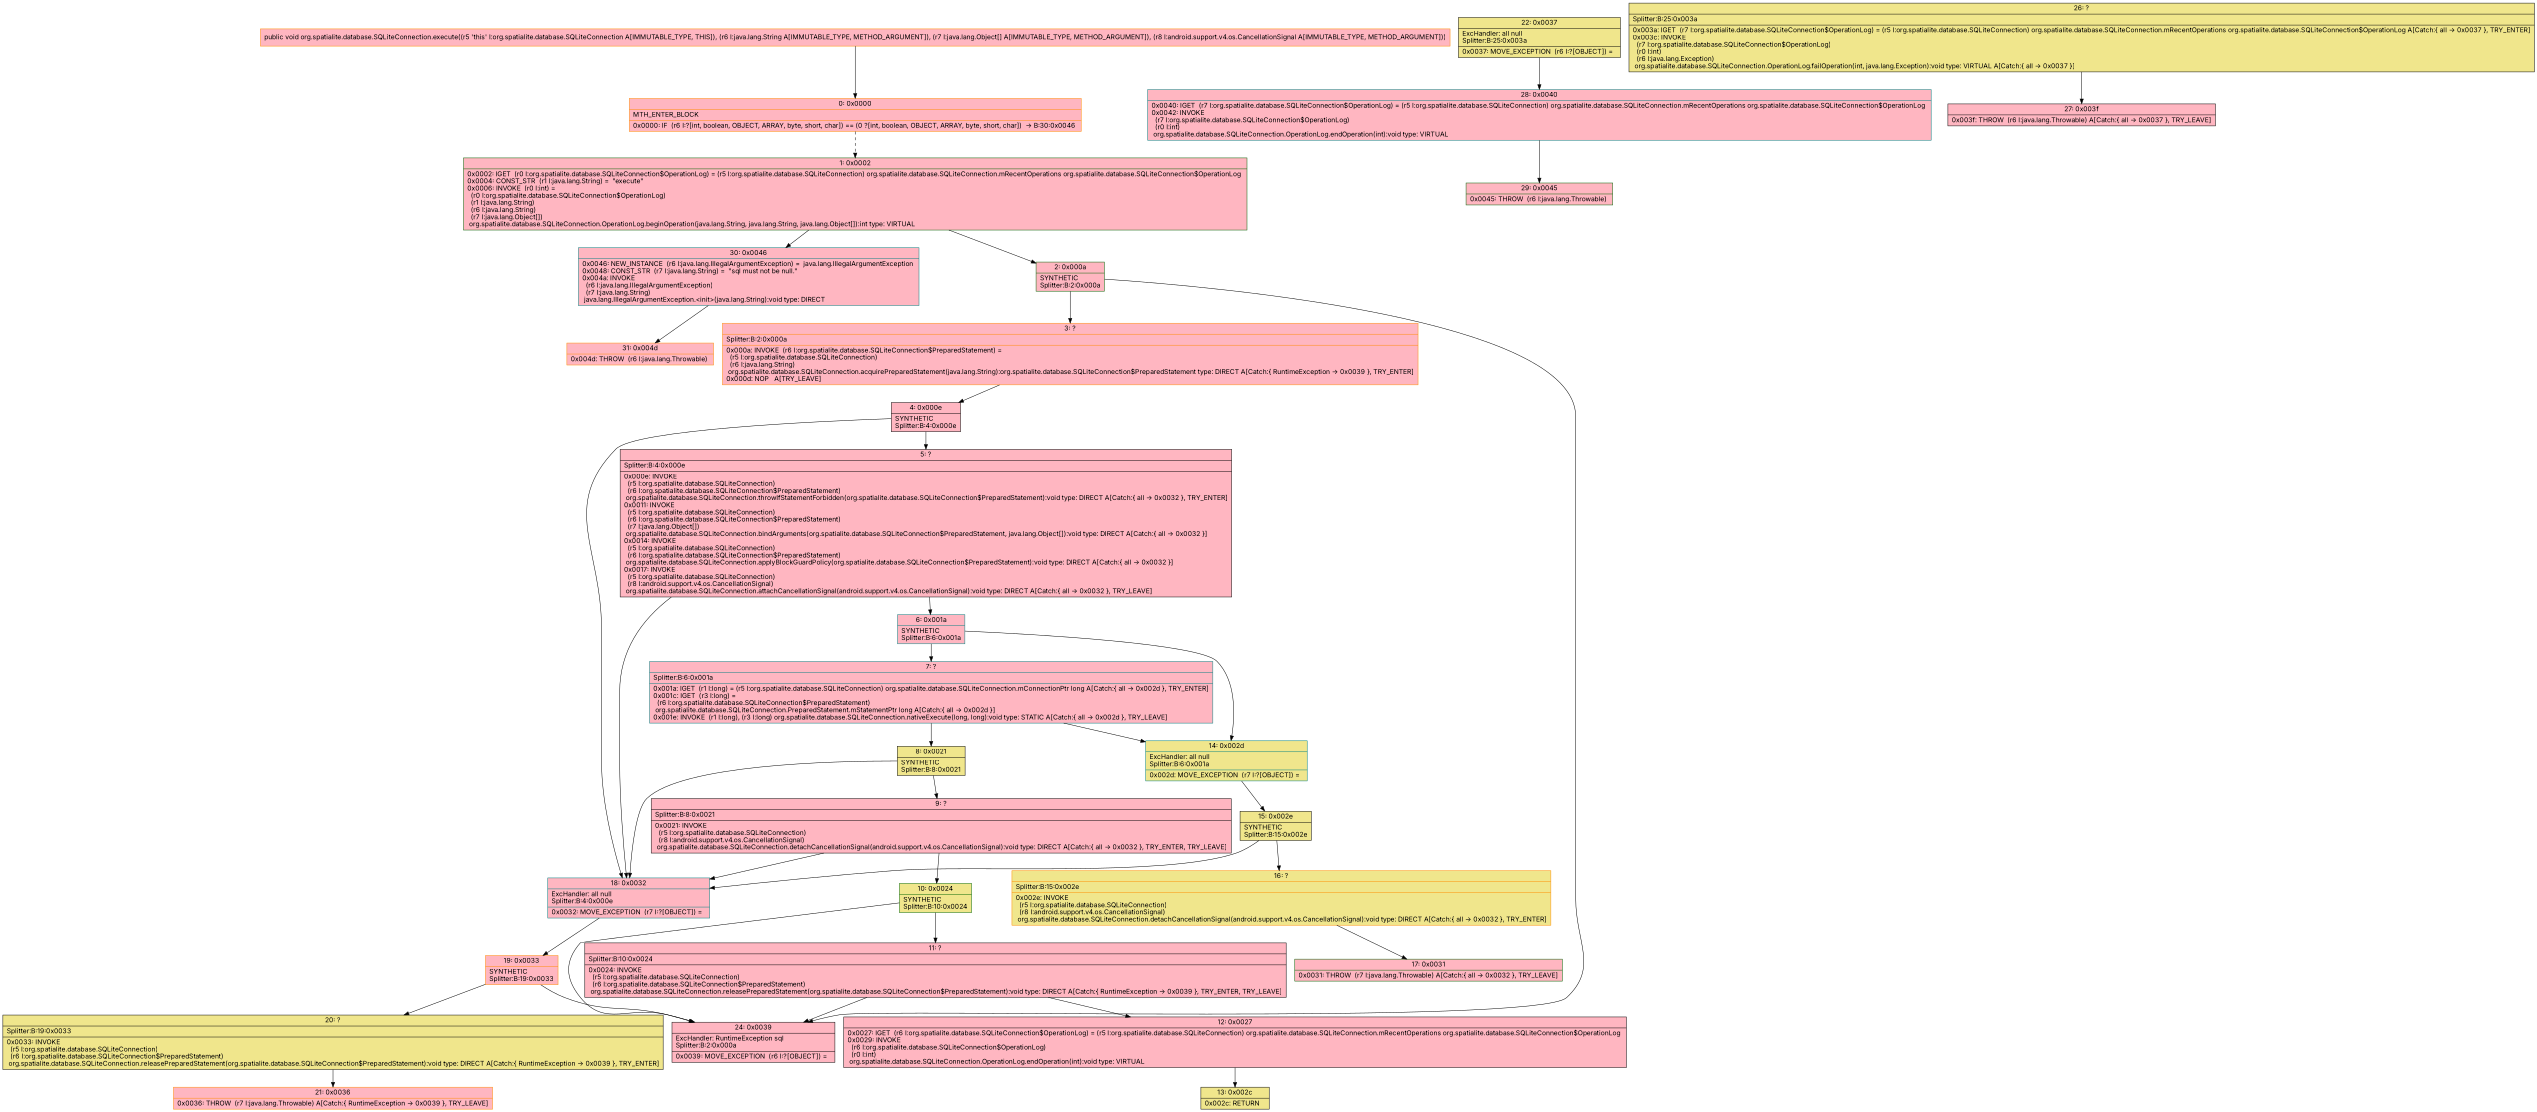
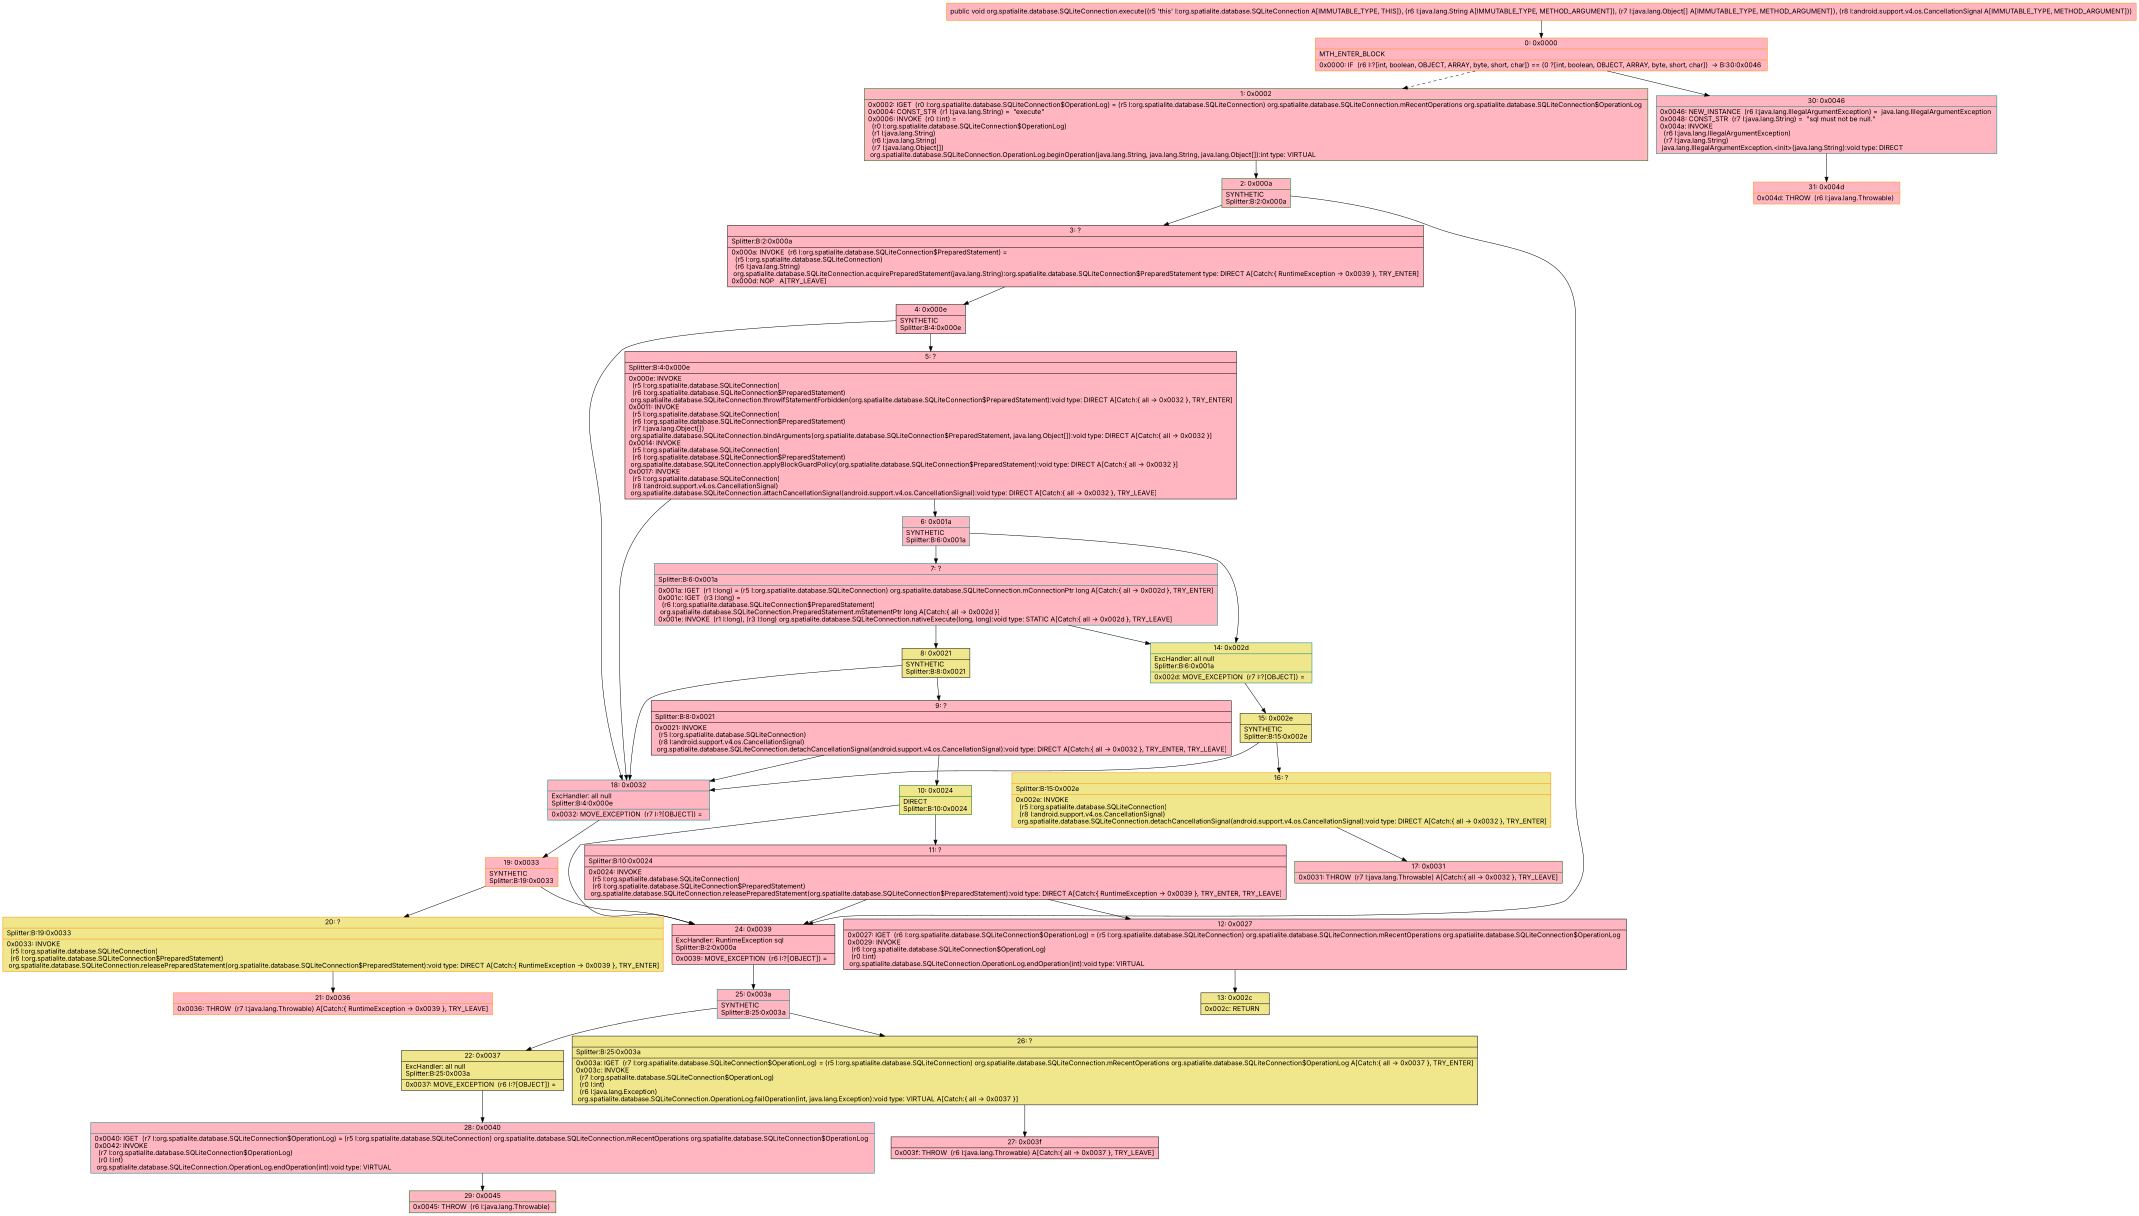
edge "1: 0x0002" -> "30: 0x0046": now "0: 0x0000" -> "30: 0x0046"
node "3: ?": color darkorange -> black
node "10: 0x0024": text "SYNTHETIC" -> "DIRECT"
node "25: 0x003a": added
node "20: ?": color black -> darkorange
